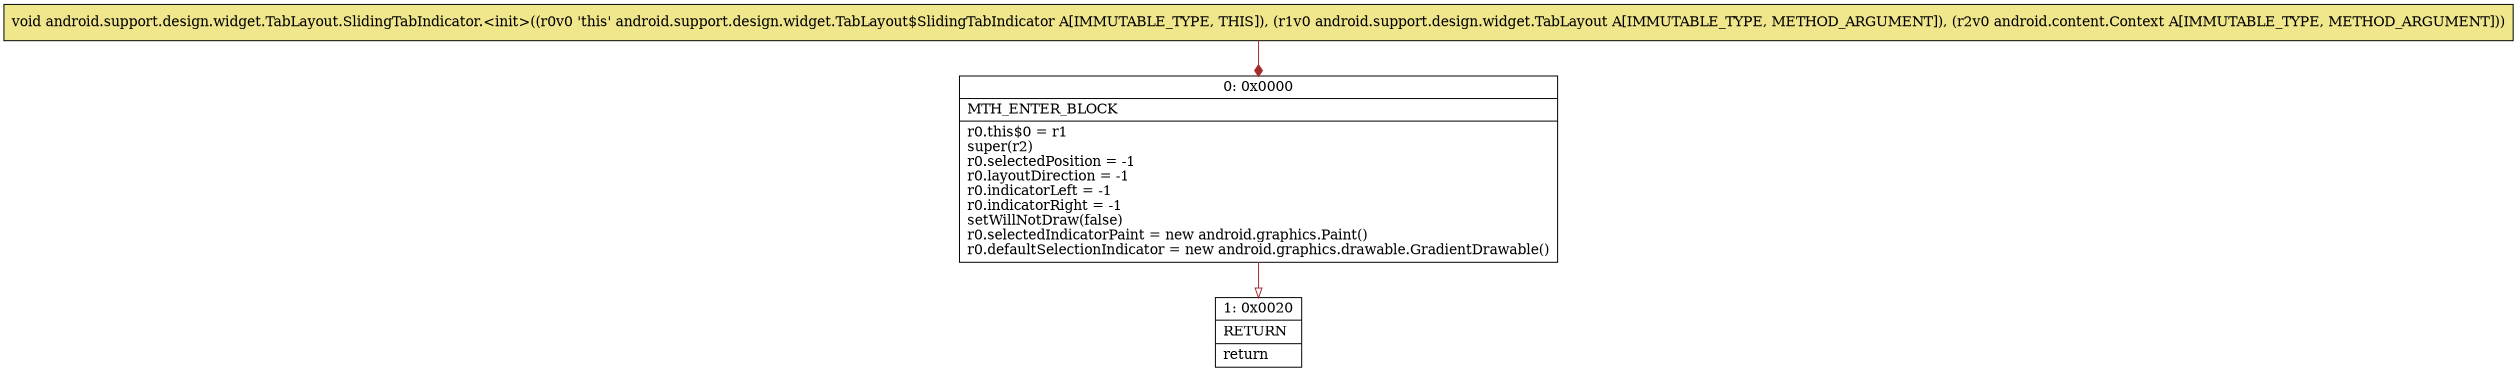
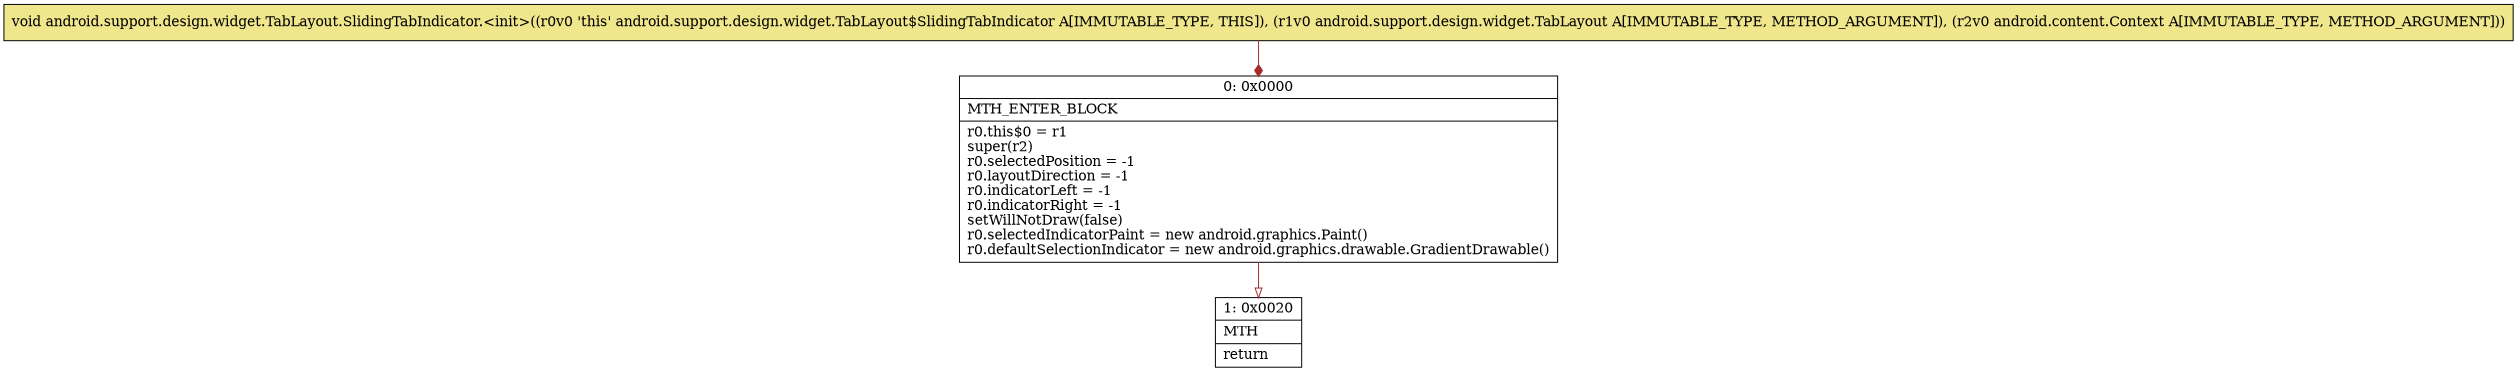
node "1: 0x0020": text "RETURN" -> "MTH"
